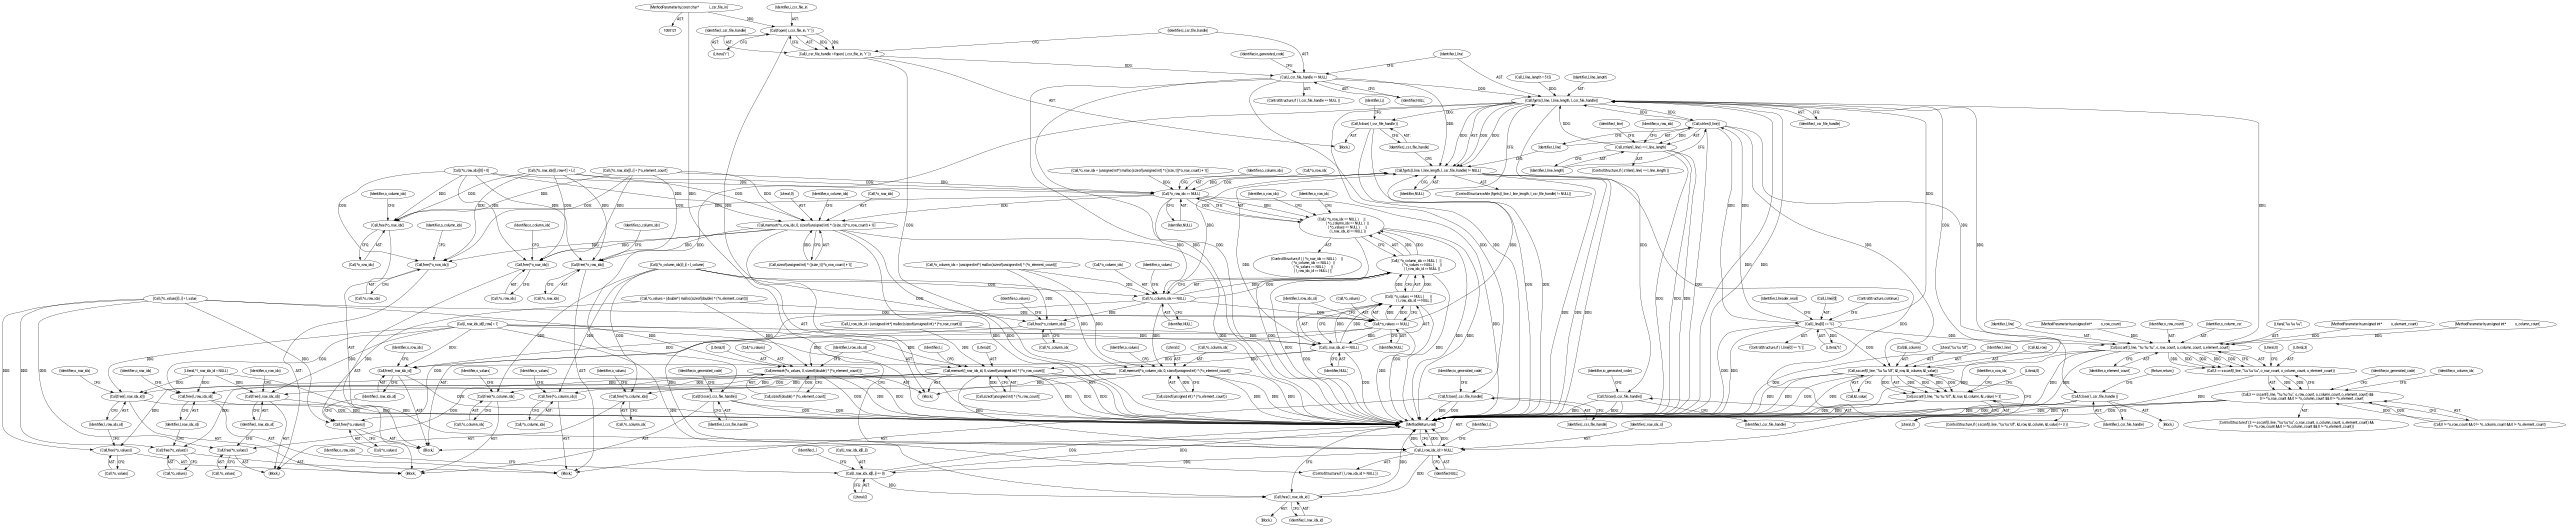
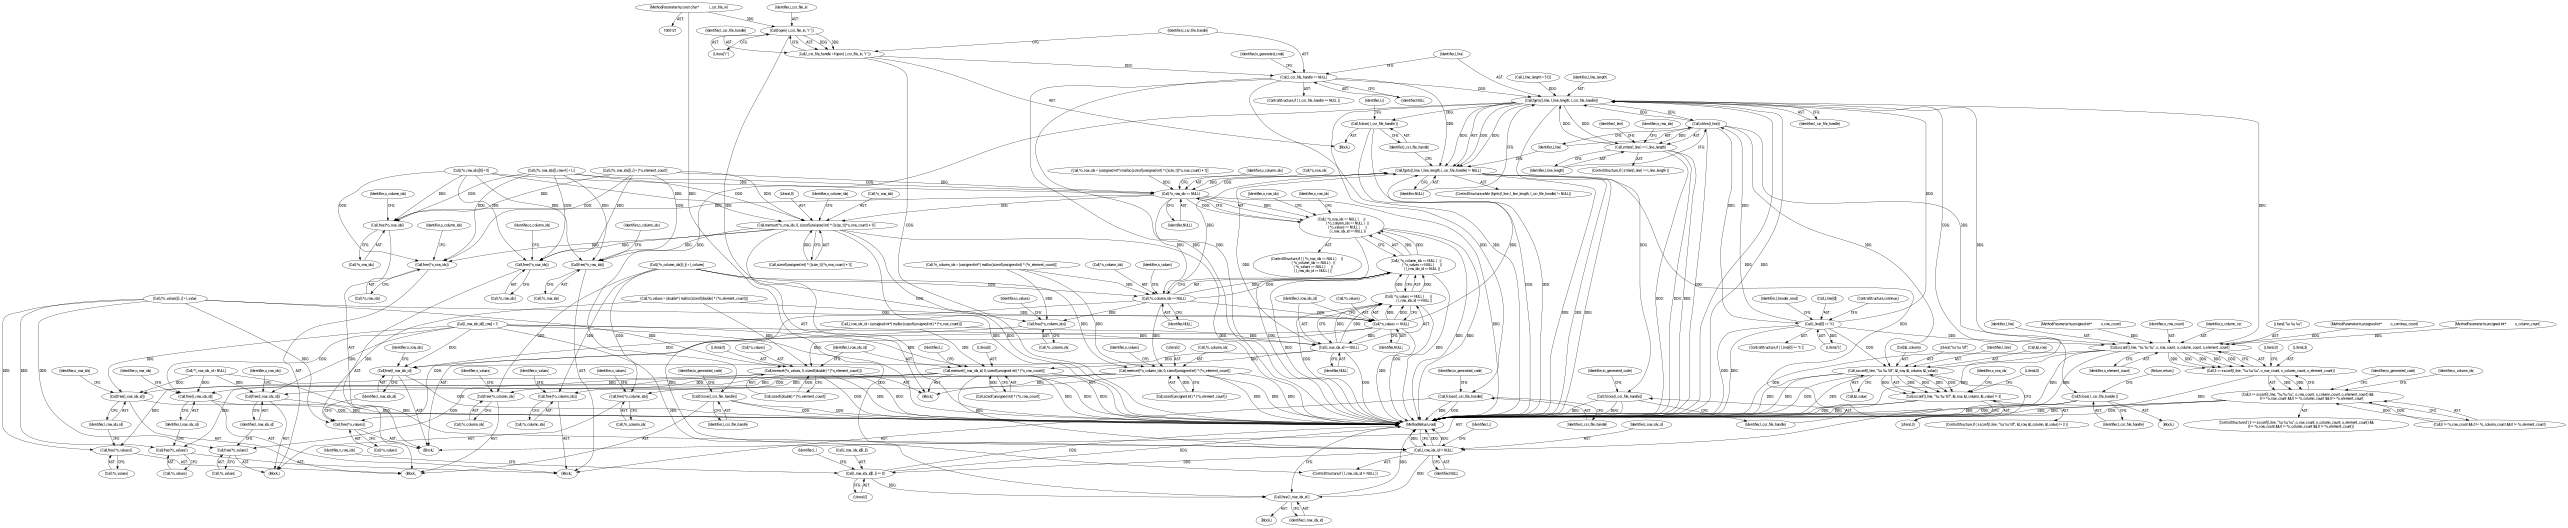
edge "(Call,fgets(l_line, l_line_length, l_csr_file_handle))" -> "(Call,strlen(l_line) == l_line_length)": added, label "DDG:"
node "(MethodParameterIn,unsigned int*           o_element_count)": label "(MethodParameterIn,unsigned int*           o_element_count)" -> "(MethodParameterIn,unsigned int*           o_continue_count)"
node "(Literal,* l_row_idx_id = NULL)": label "(Literal,* l_row_idx_id = NULL)" -> "(Call,* l_row_idx_id = NULL)"
edge "(Call,l_row_idx_id[l_row] = 1)" -> "(Call,l_row_idx_id != NULL)": label "CFG: " -> "DDG: "
